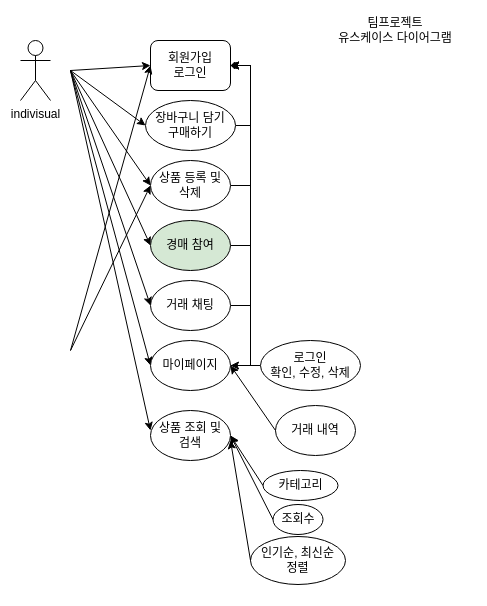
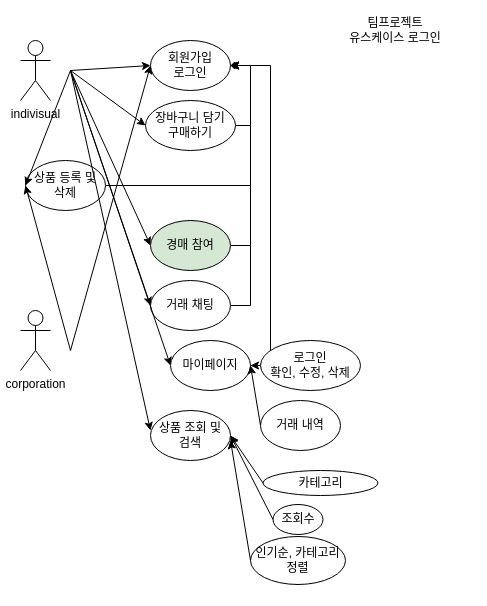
node "팀프로젝트 유스케이스 다이어그램": label "팀프로젝트 유스케이스 다이어그램" -> "팀프로젝트 유스케이스 로그인"
node "회원가입 로그인": shape rounded rectangle -> ellipse
node "상품 등록 및 삭제": moved (191, 186) -> (66, 186)
node "corporation": added
node "마이페이지": moved (191, 366) -> (211, 366)
node "거래 내역": moved (316, 431) -> (301, 426)
node "카테고리": size 75x30 -> 115x25
node "인기순, 최신순 정렬": label "인기순, 최신순 정렬" -> "인기순, 카테고리 정렬"
